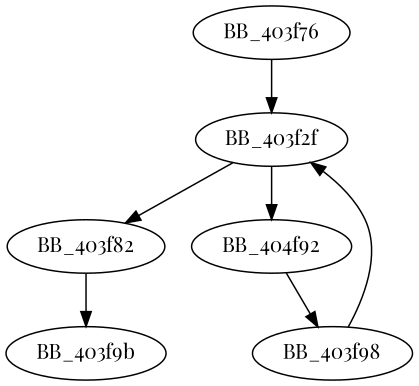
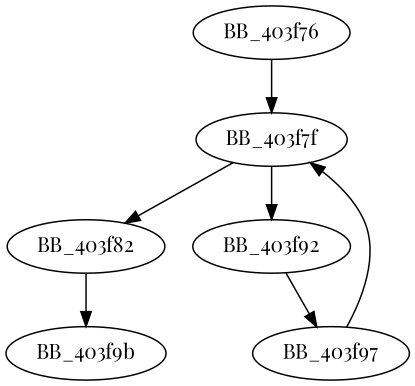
node "BB_403f2f": label "BB_403f2f" -> "BB_403f7f"
node "BB_404f92": label "BB_404f92" -> "BB_403f92"
node "BB_403f98": label "BB_403f98" -> "BB_403f97"
